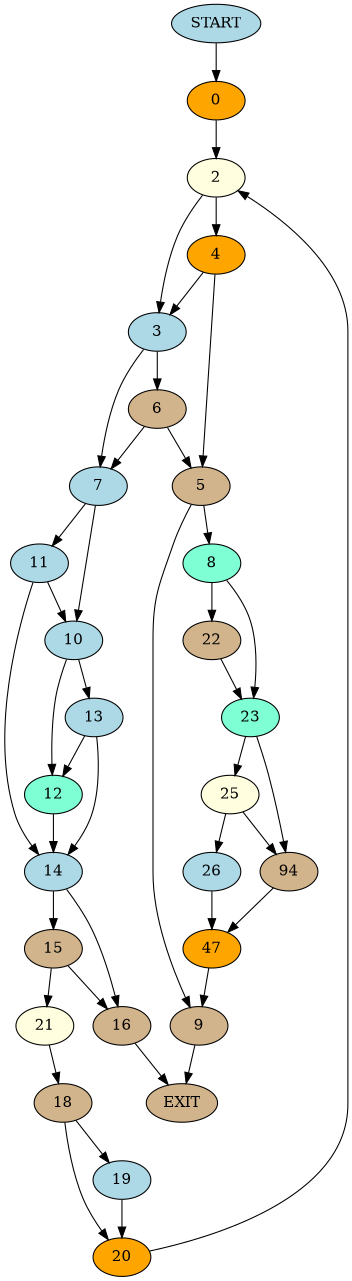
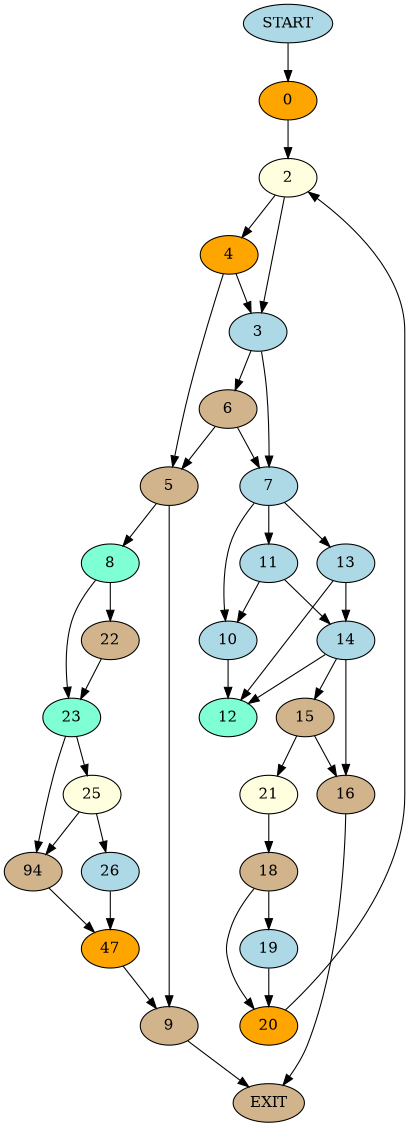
edge "10" -> "13": now "7" -> "13"
edge "12" -> "14": reversed
